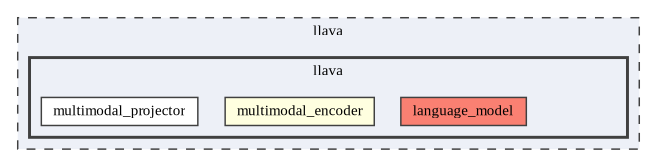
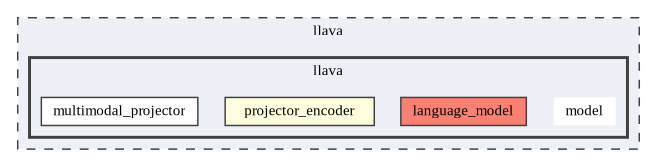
node "multimodal_encoder": label "multimodal_encoder" -> "projector_encoder"
node "model": added
